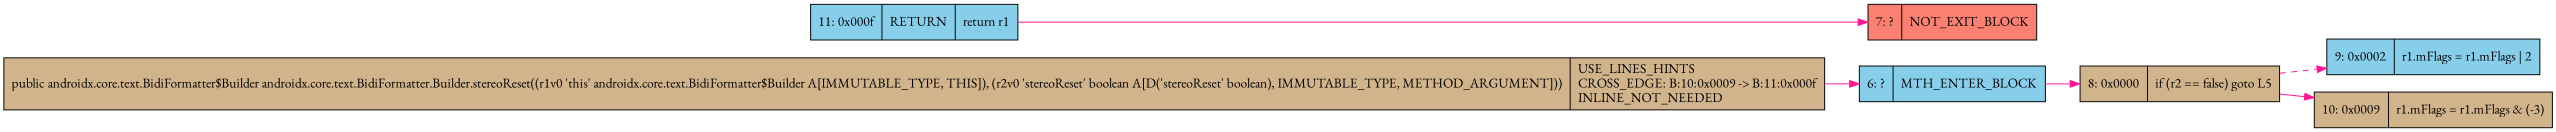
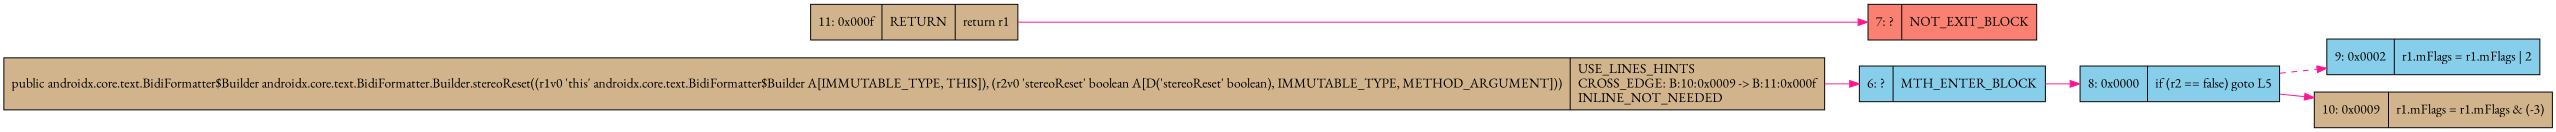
node "11: 0x000f": fillcolor skyblue -> tan
node "8: 0x0000": fillcolor tan -> skyblue
